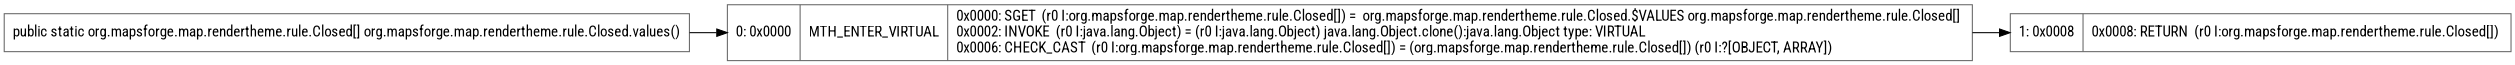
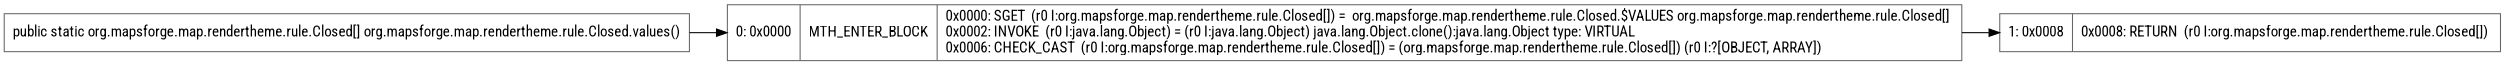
node "0: 0x0000": text "MTH_ENTER_VIRTUAL" -> "MTH_ENTER_BLOCK"
